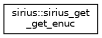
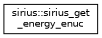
node "sirius::sirius_get _get_enuc": label "sirius::sirius_get _get_enuc" -> "sirius::sirius_get _energy_enuc"
